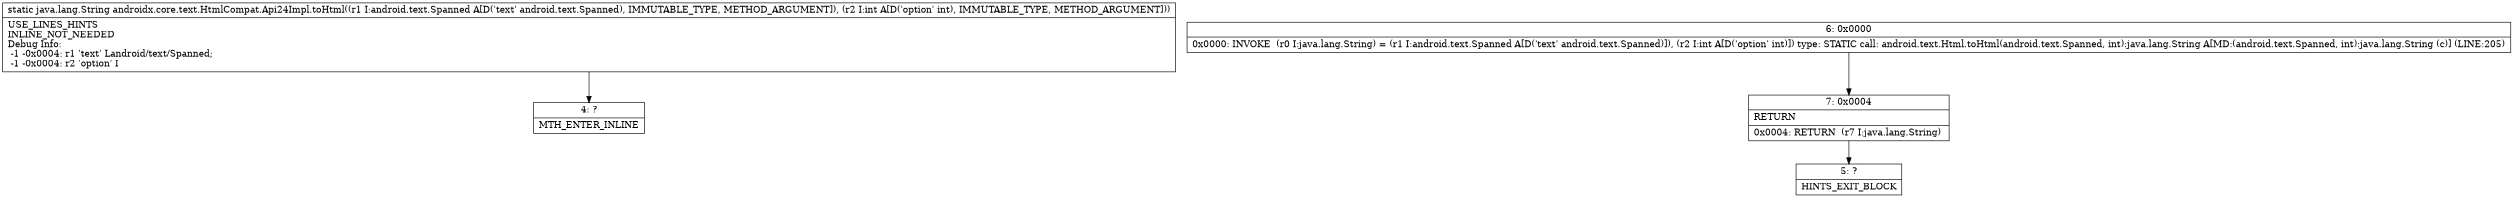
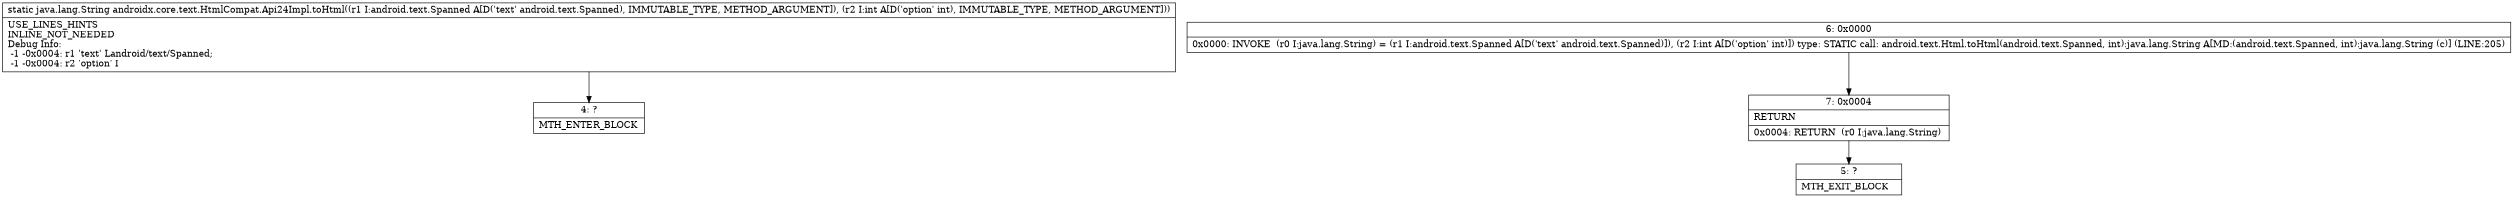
node "4: ?": text "MTH_ENTER_INLINE" -> "MTH_ENTER_BLOCK"
node "7: 0x0004": text "0x0004: RETURN  (r7 I:java.lang.String)" -> "0x0004: RETURN  (r0 I:java.lang.String)"
node "5: ?": text "HINTS_EXIT_BLOCK" -> "MTH_EXIT_BLOCK"
